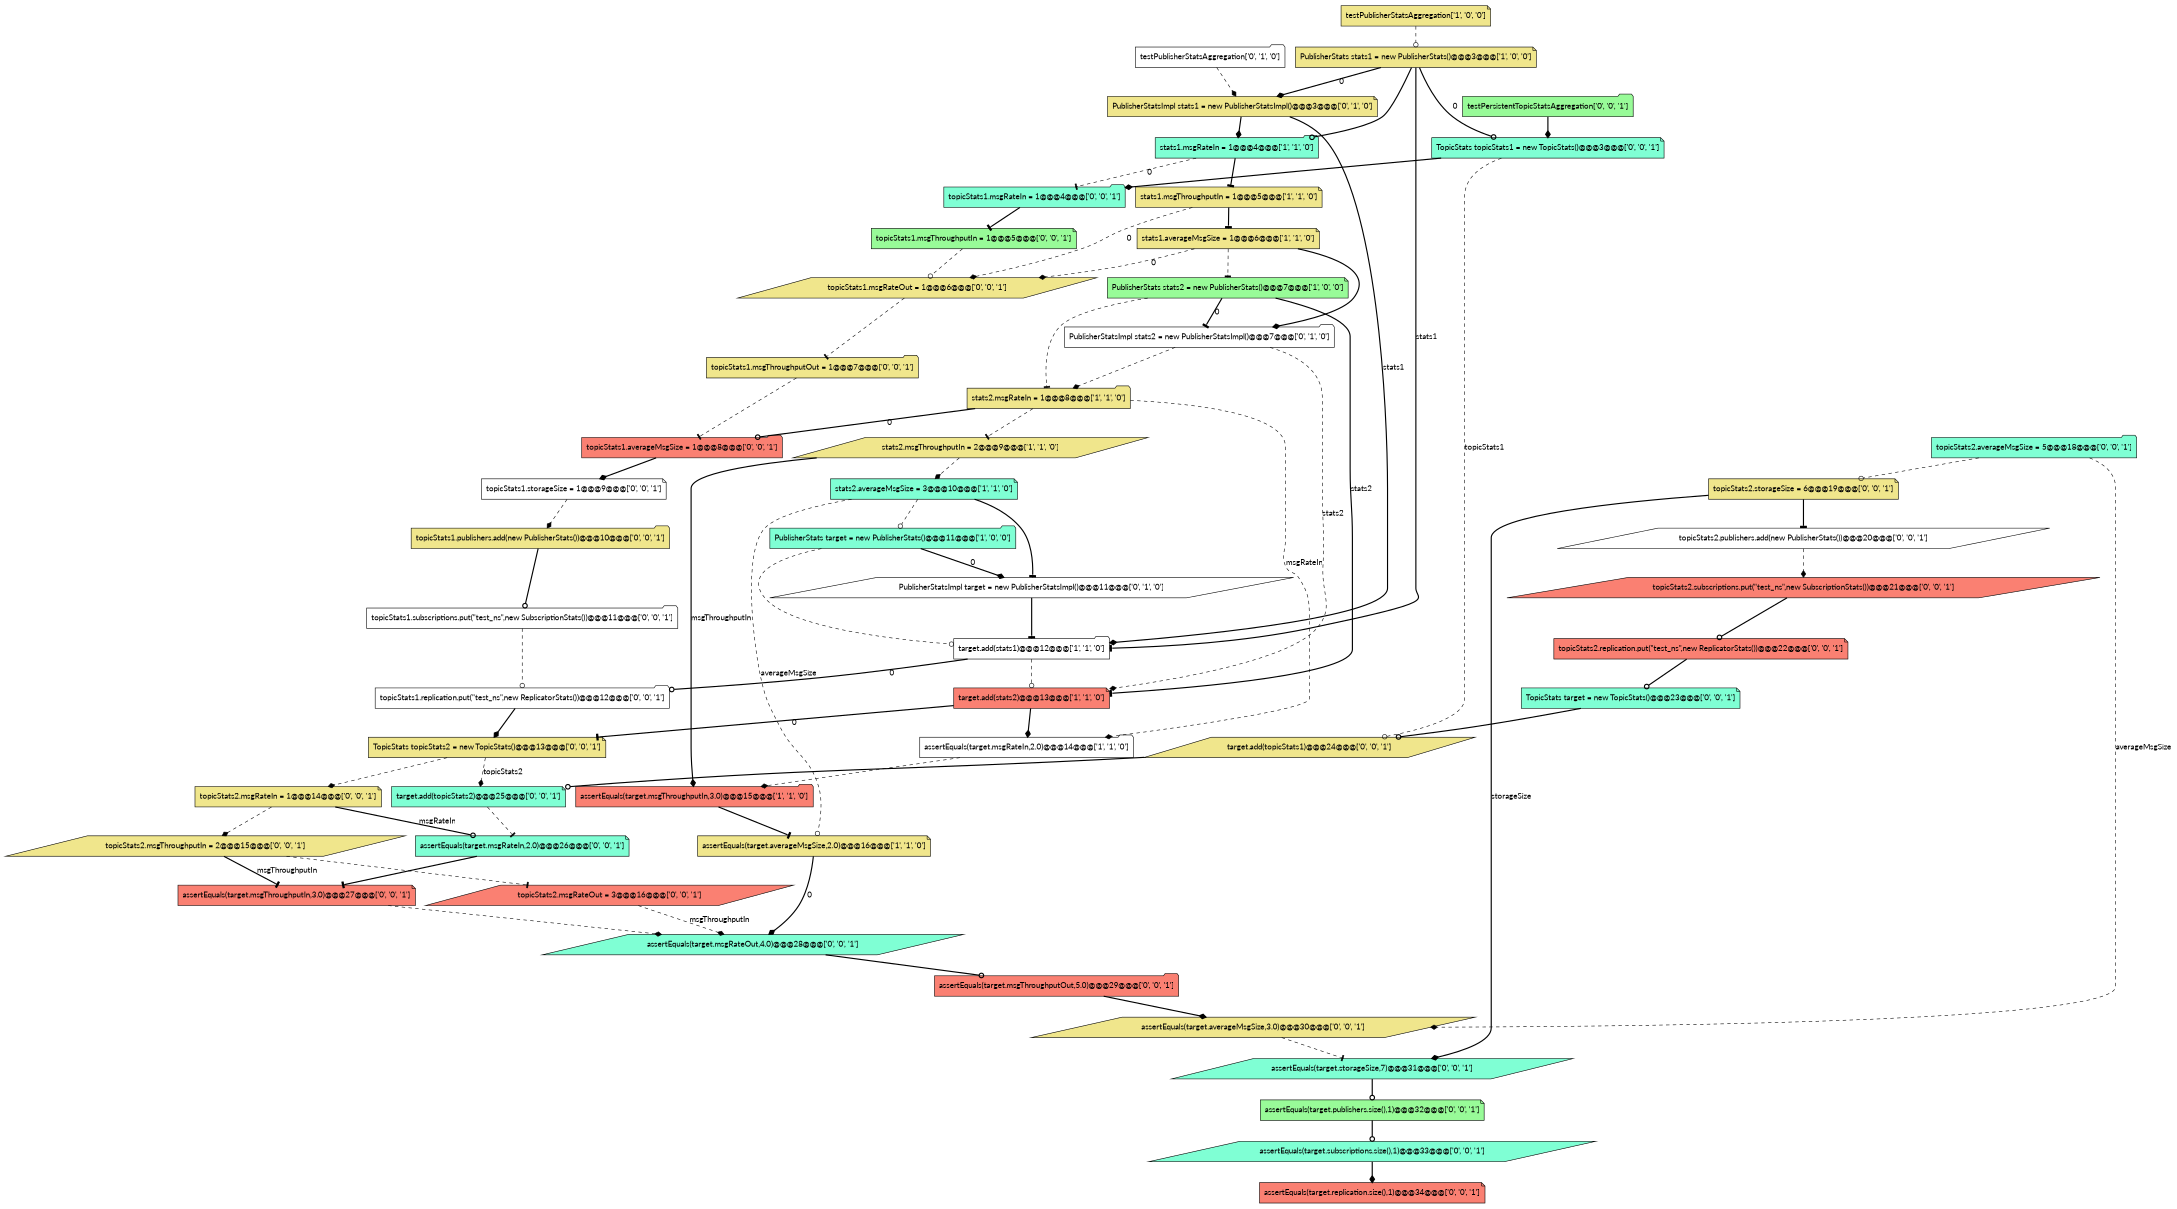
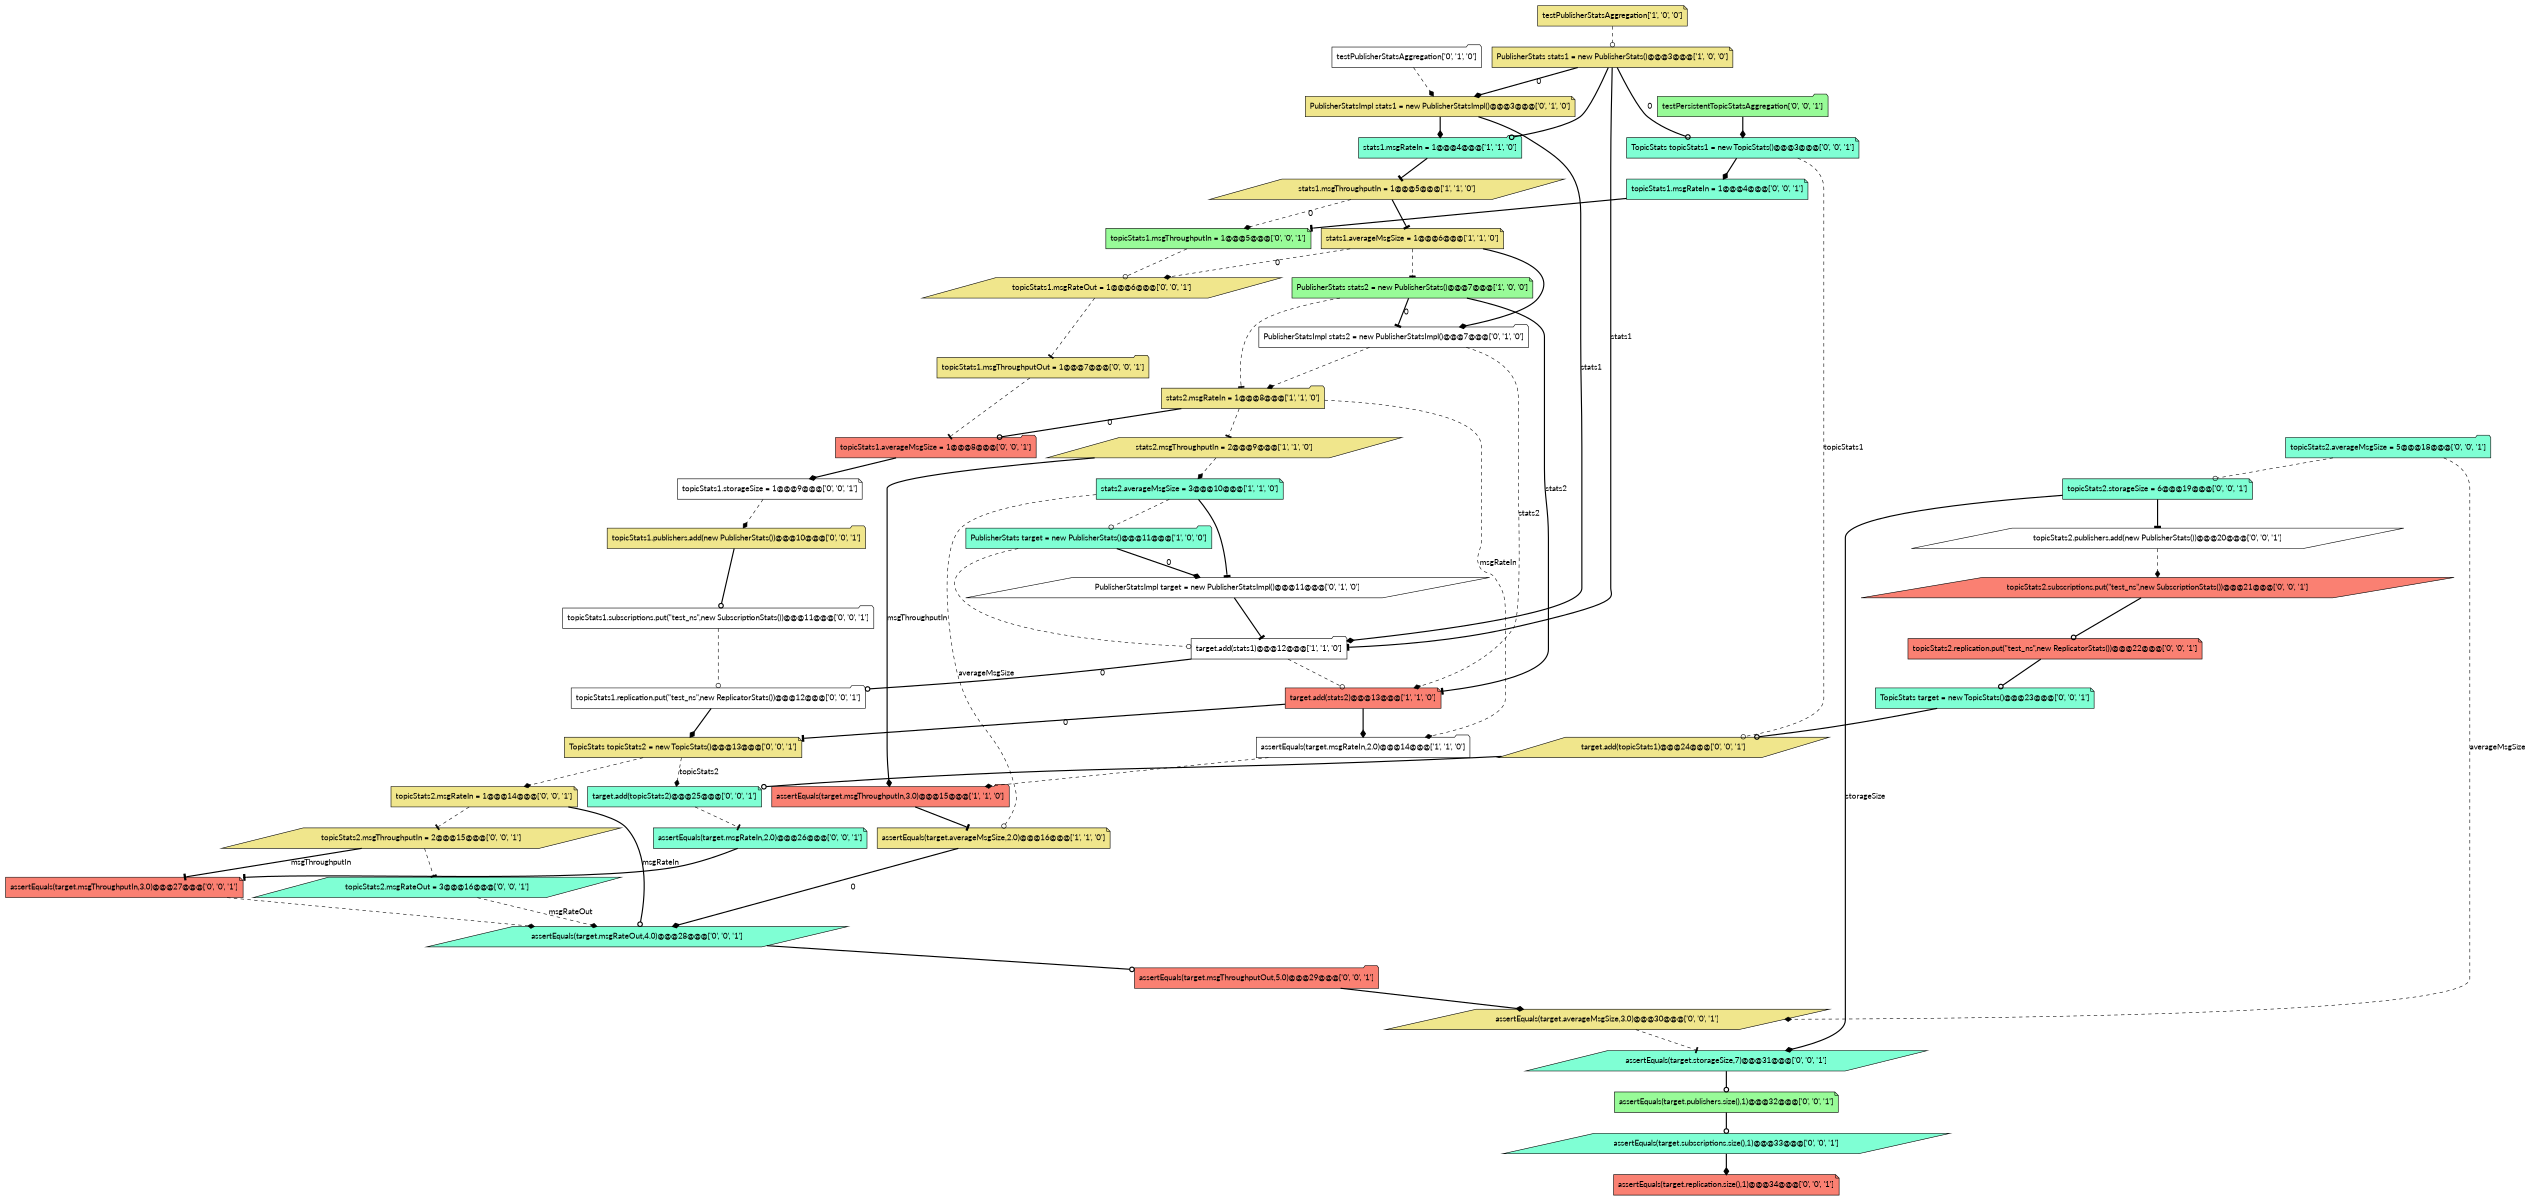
edge "stats1.msgRateIn = 1@@@4@@@['1', '1', '0']" -> "topicStats1.msgRateIn = 1@@@4@@@['0', '0', '1']": removed, label "0"
node "topicStats1.msgRateIn = 1@@@4@@@['0', '0', '1']": shape folder -> note
node "stats1.msgThroughputIn = 1@@@5@@@['1', '1', '0']": shape note -> parallelogram
edge "stats1.msgThroughputIn = 1@@@5@@@['1', '1', '0']" -> "topicStats1.msgRateOut = 1@@@6@@@['0', '0', '1']": now "stats1.msgThroughputIn = 1@@@5@@@['1', '1', '0']" -> "topicStats1.msgThroughputIn = 1@@@5@@@['0', '0', '1']"
node "topicStats2.storageSize = 6@@@19@@@['0', '0', '1']": fillcolor khaki -> aquamarine
edge "topicStats2.msgRateIn = 1@@@14@@@['0', '0', '1']" -> "topicStats2.msgThroughputIn = 2@@@15@@@['0', '0', '1']": arrowhead diamond -> tee
edge "topicStats2.msgRateIn = 1@@@14@@@['0', '0', '1']" -> "assertEquals(target.msgRateIn,2.0)@@@26@@@['0', '0', '1']": now "topicStats2.msgRateIn = 1@@@14@@@['0', '0', '1']" -> "assertEquals(target.msgRateOut,4.0)@@@28@@@['0', '0', '1']"
node "topicStats2.msgRateOut = 3@@@16@@@['0', '0', '1']": fillcolor salmon -> aquamarine
edge "topicStats2.msgRateOut = 3@@@16@@@['0', '0', '1']" -> "assertEquals(target.msgRateOut,4.0)@@@28@@@['0', '0', '1']": label "msgThroughputIn" -> "msgRateOut"
